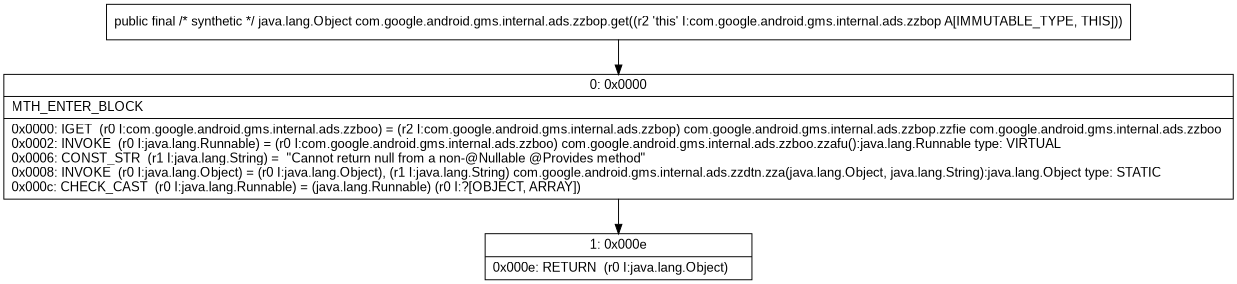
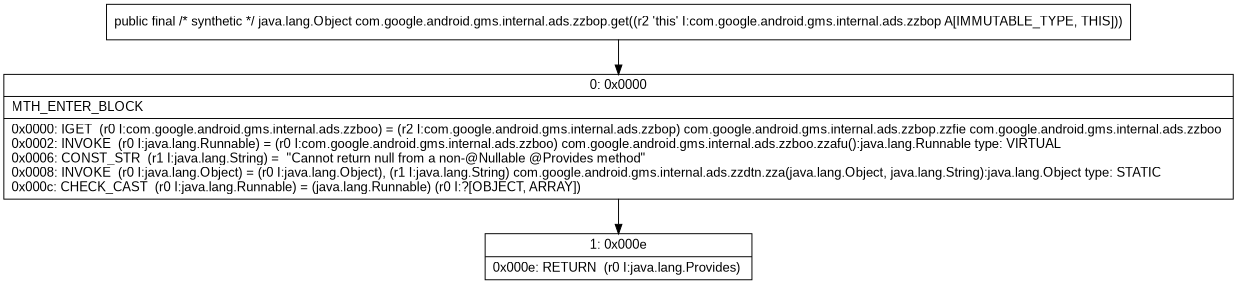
node "1: 0x000e": text "0x000e: RETURN  (r0 I:java.lang.Object)" -> "0x000e: RETURN  (r0 I:java.lang.Provides)"
